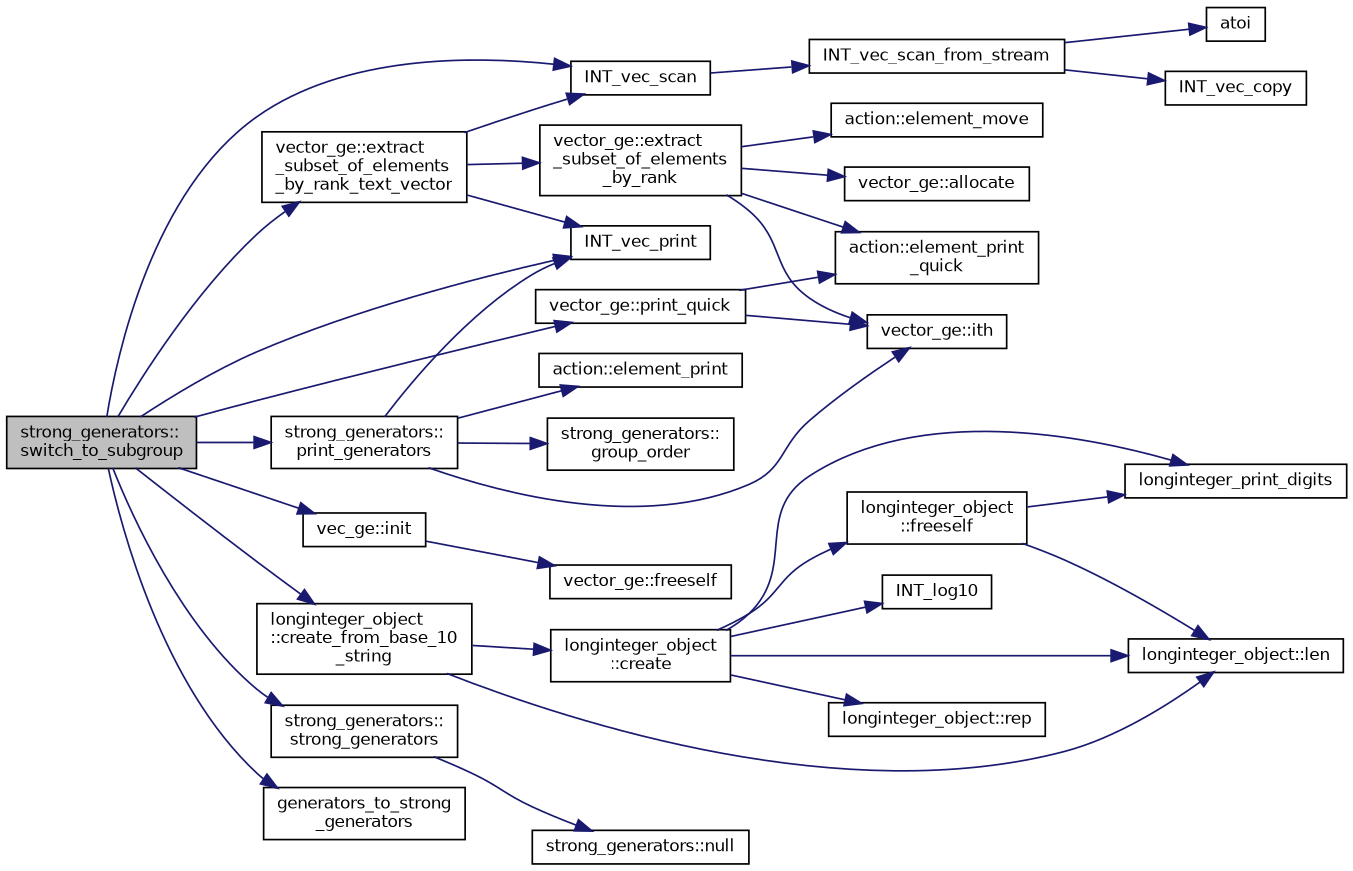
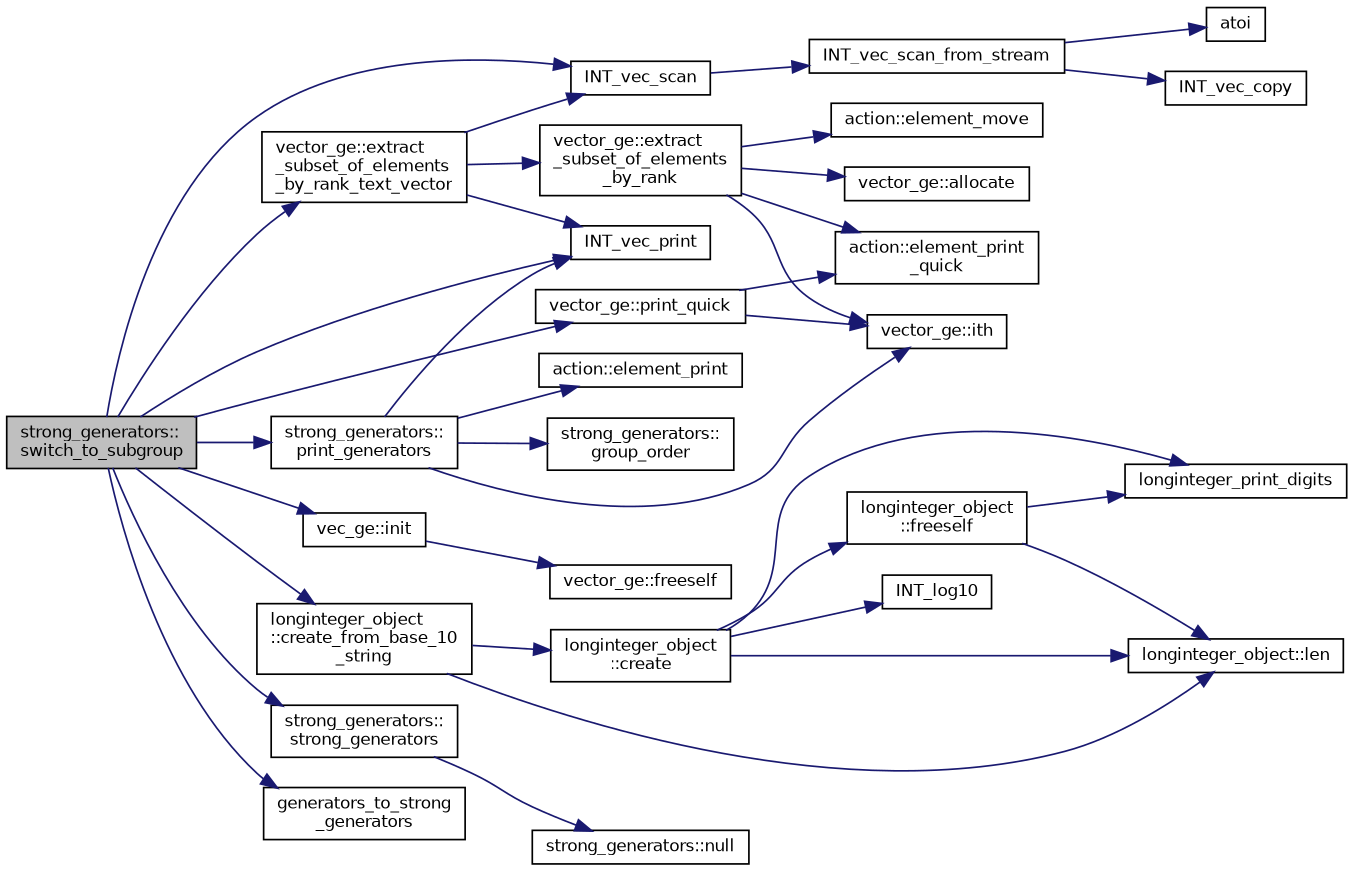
node "longinteger_object::rep": removed
